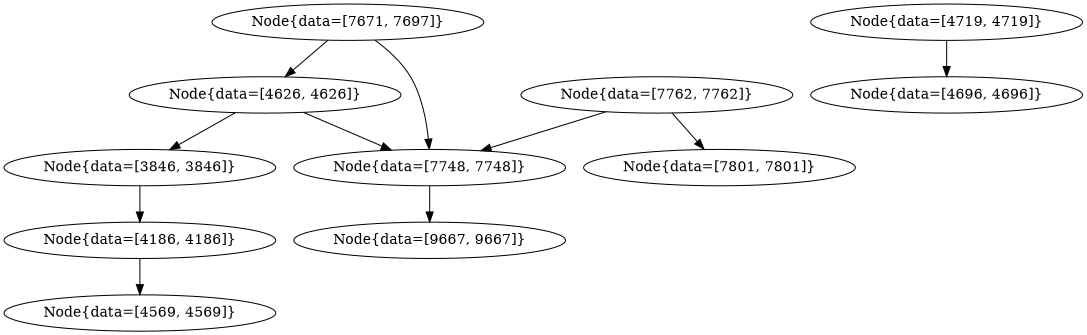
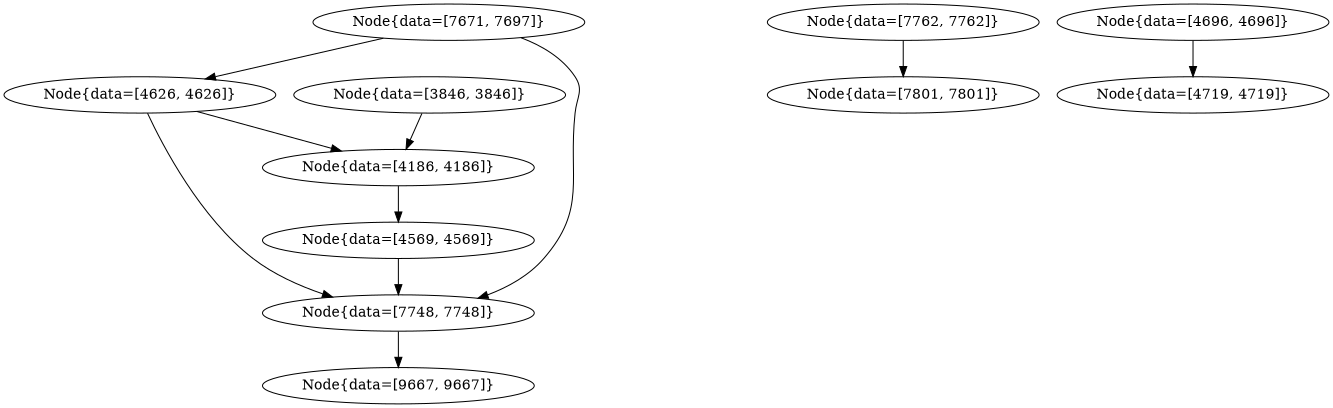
edge "Node{data=[4719, 4719]}" -> "Node{data=[4696, 4696]}": reversed
edge "Node{data=[4626, 4626]}" -> "Node{data=[3846, 3846]}": now "Node{data=[4626, 4626]}" -> "Node{data=[4186, 4186]}"
edge "Node{data=[7762, 7762]}" -> "Node{data=[7748, 7748]}": now "Node{data=[4569, 4569]}" -> "Node{data=[7748, 7748]}"
